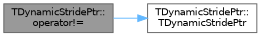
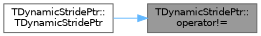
edge "TDynamicStridePtr:: operator!=" -> "TDynamicStridePtr:: TDynamicStridePtr": reversed
